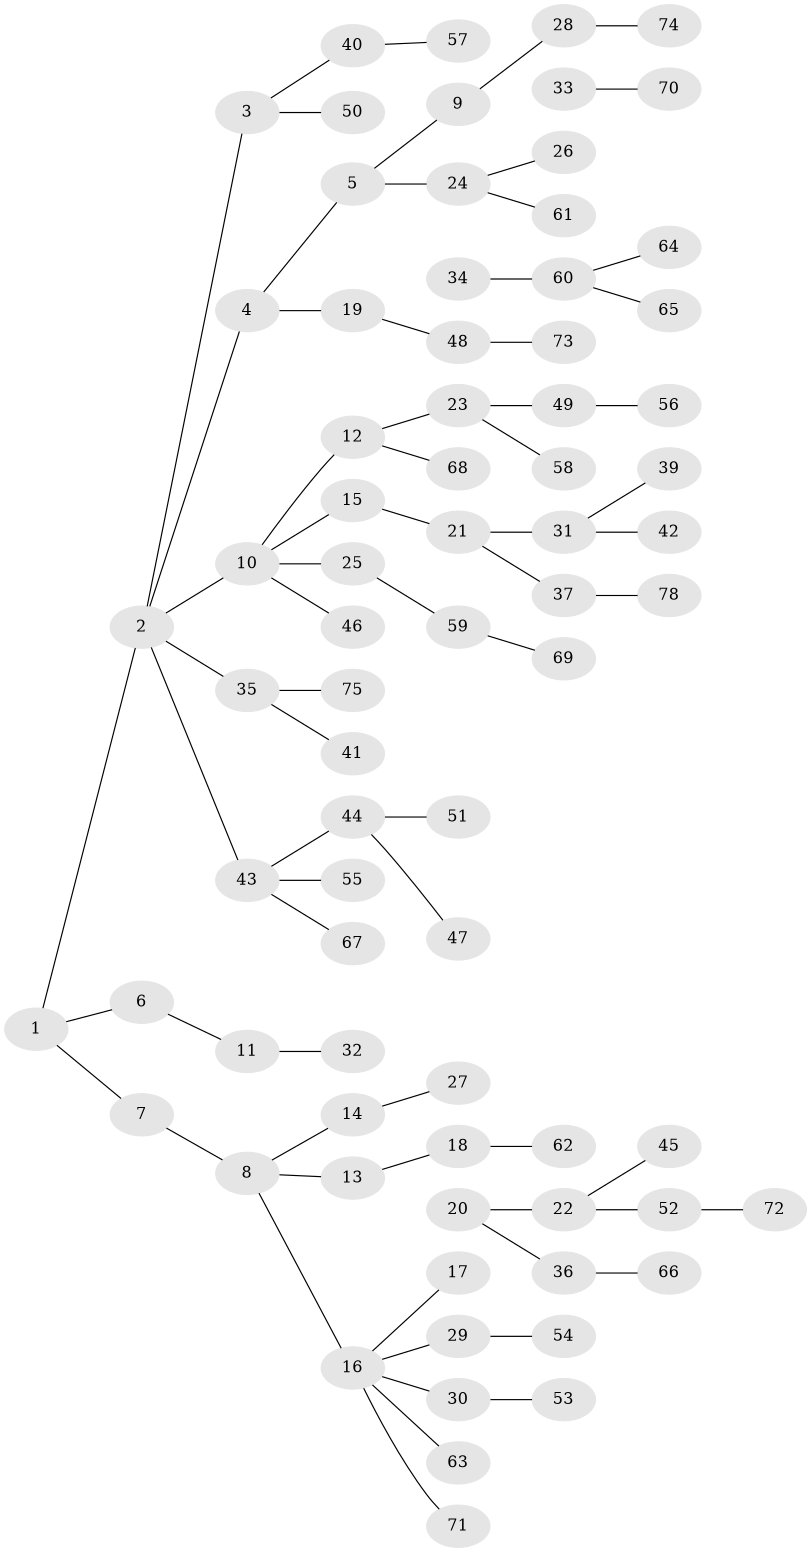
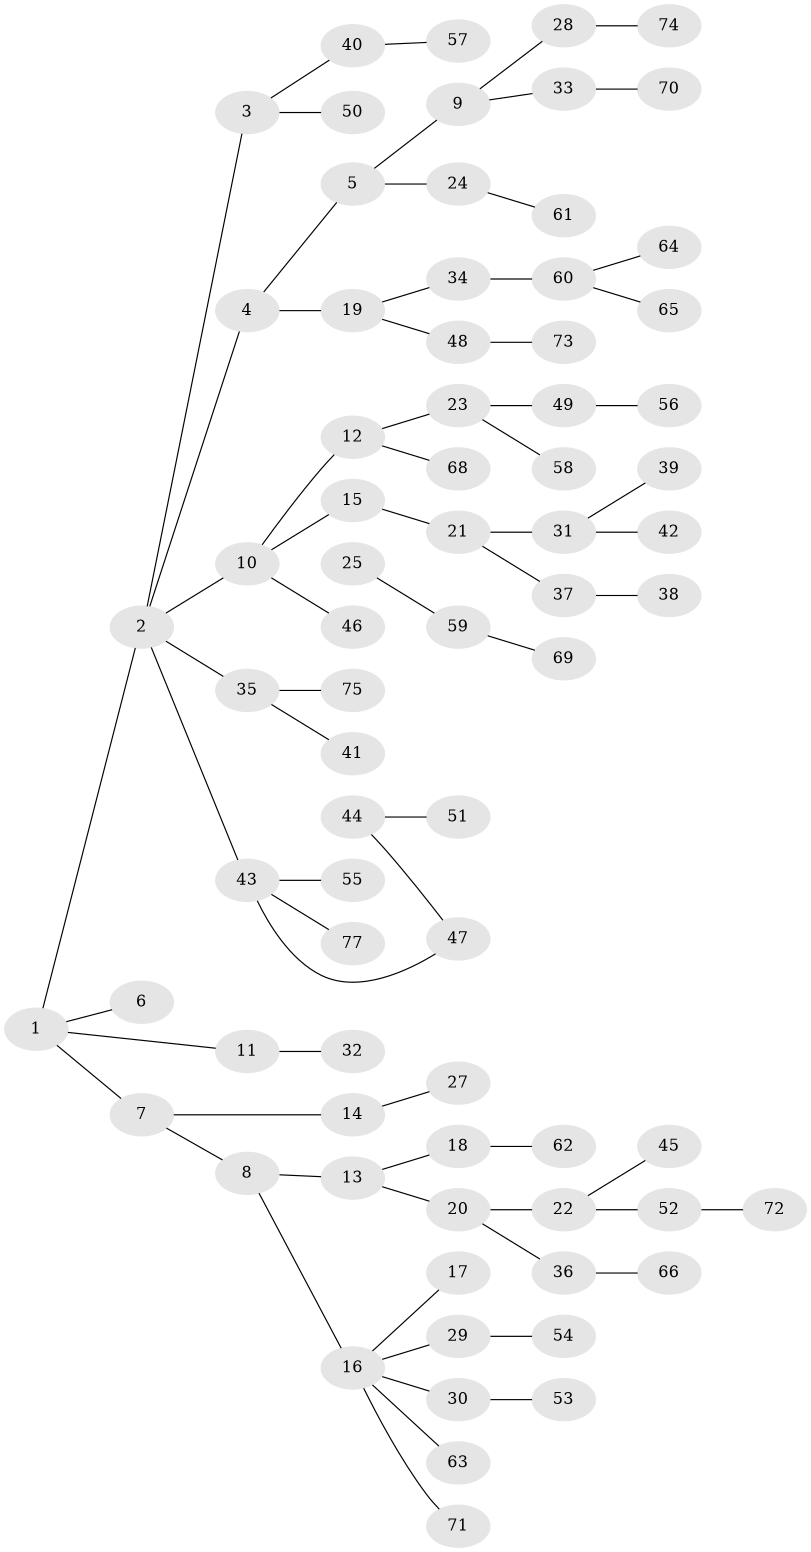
edge "33" -- "9": added
node "26": removed
edge "34" -- "19": added
edge "10" -- "25": removed
node "78": label "78" -> "38"
edge "44" -- "43": now "47" -- "43"
node "67": label "67" -> "77"
edge "6" -- "11": now "1" -- "11"
edge "14" -- "8": now "14" -- "7"
edge "13" -- "20": added
